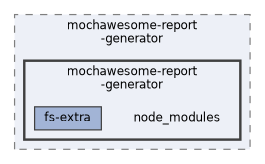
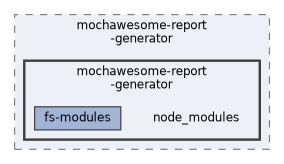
node "fs-extra": label "fs-extra" -> "fs-modules"
